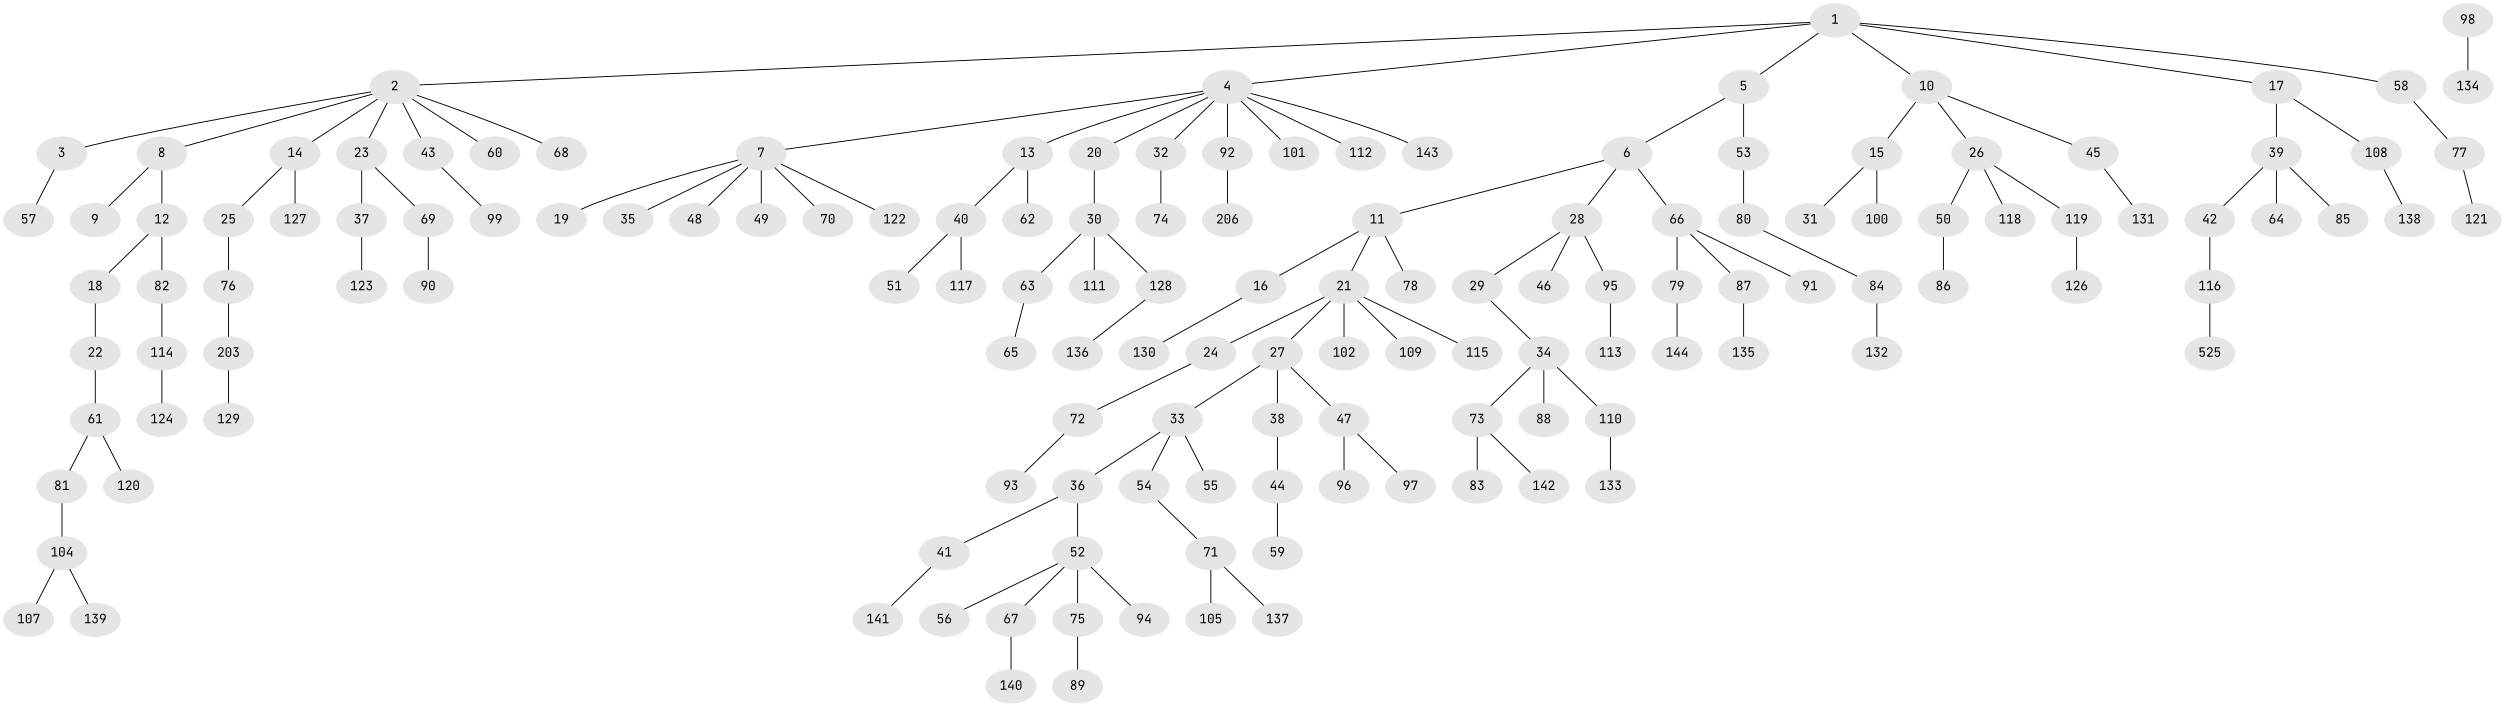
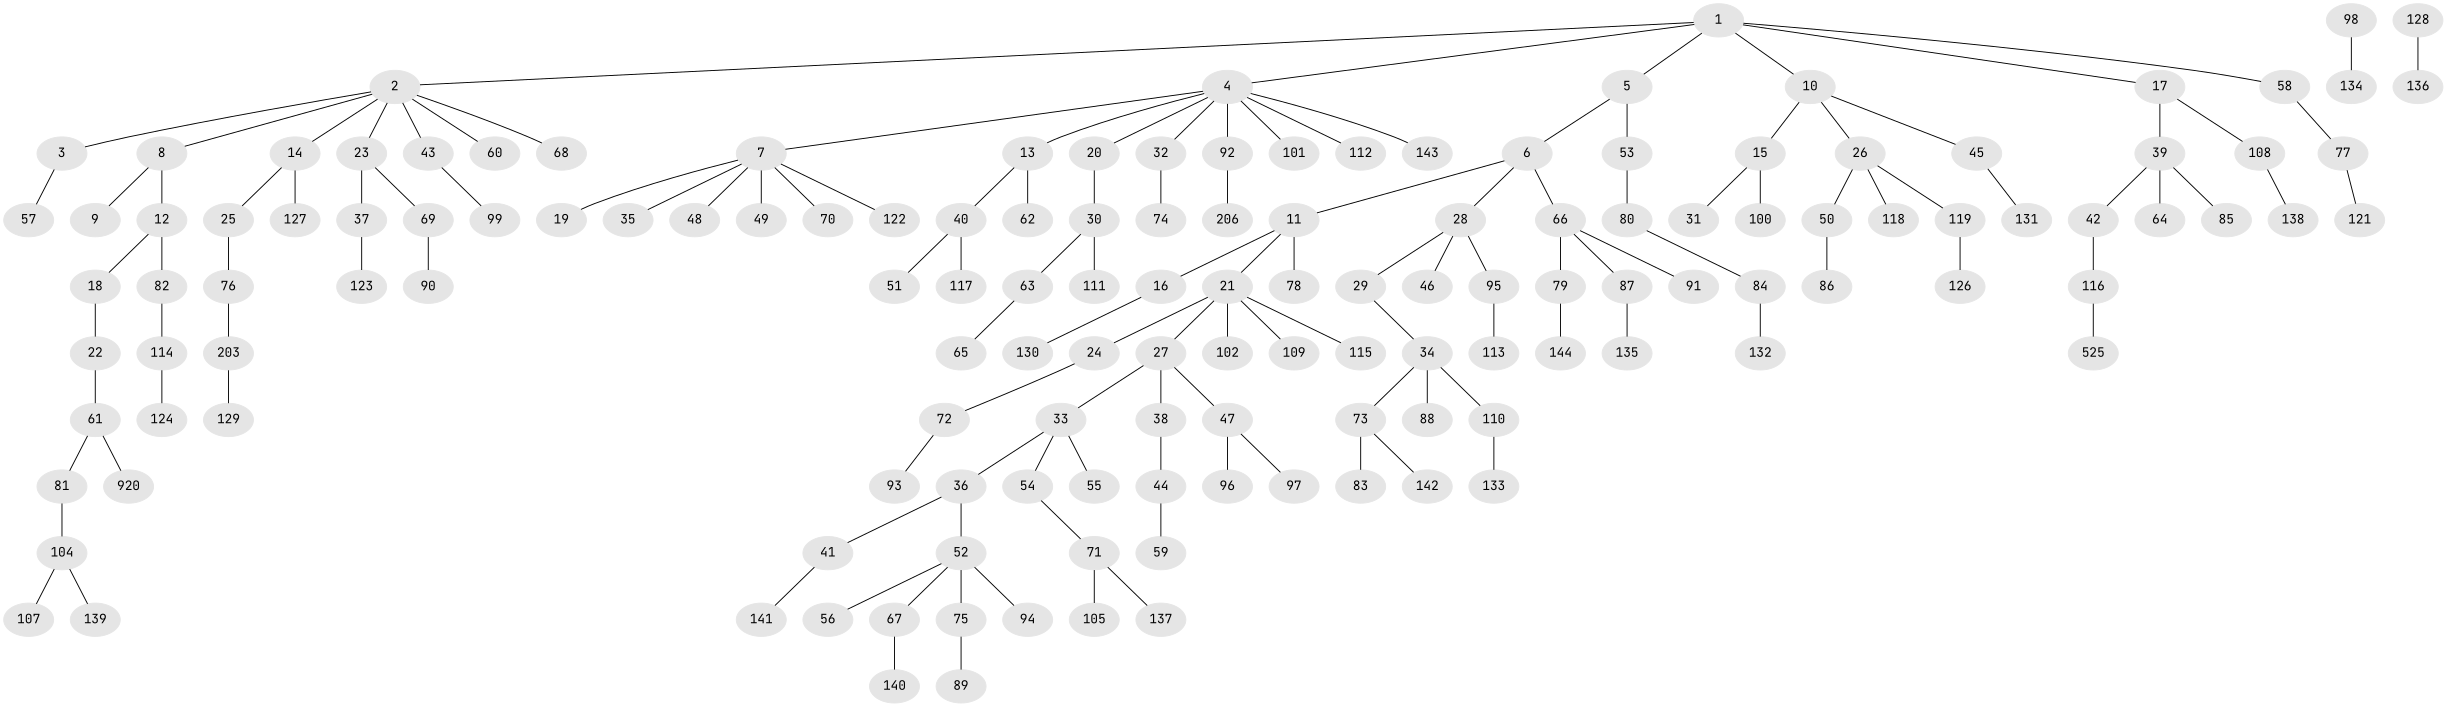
edge "30" -- "128": removed
node "120": label "120" -> "920"
